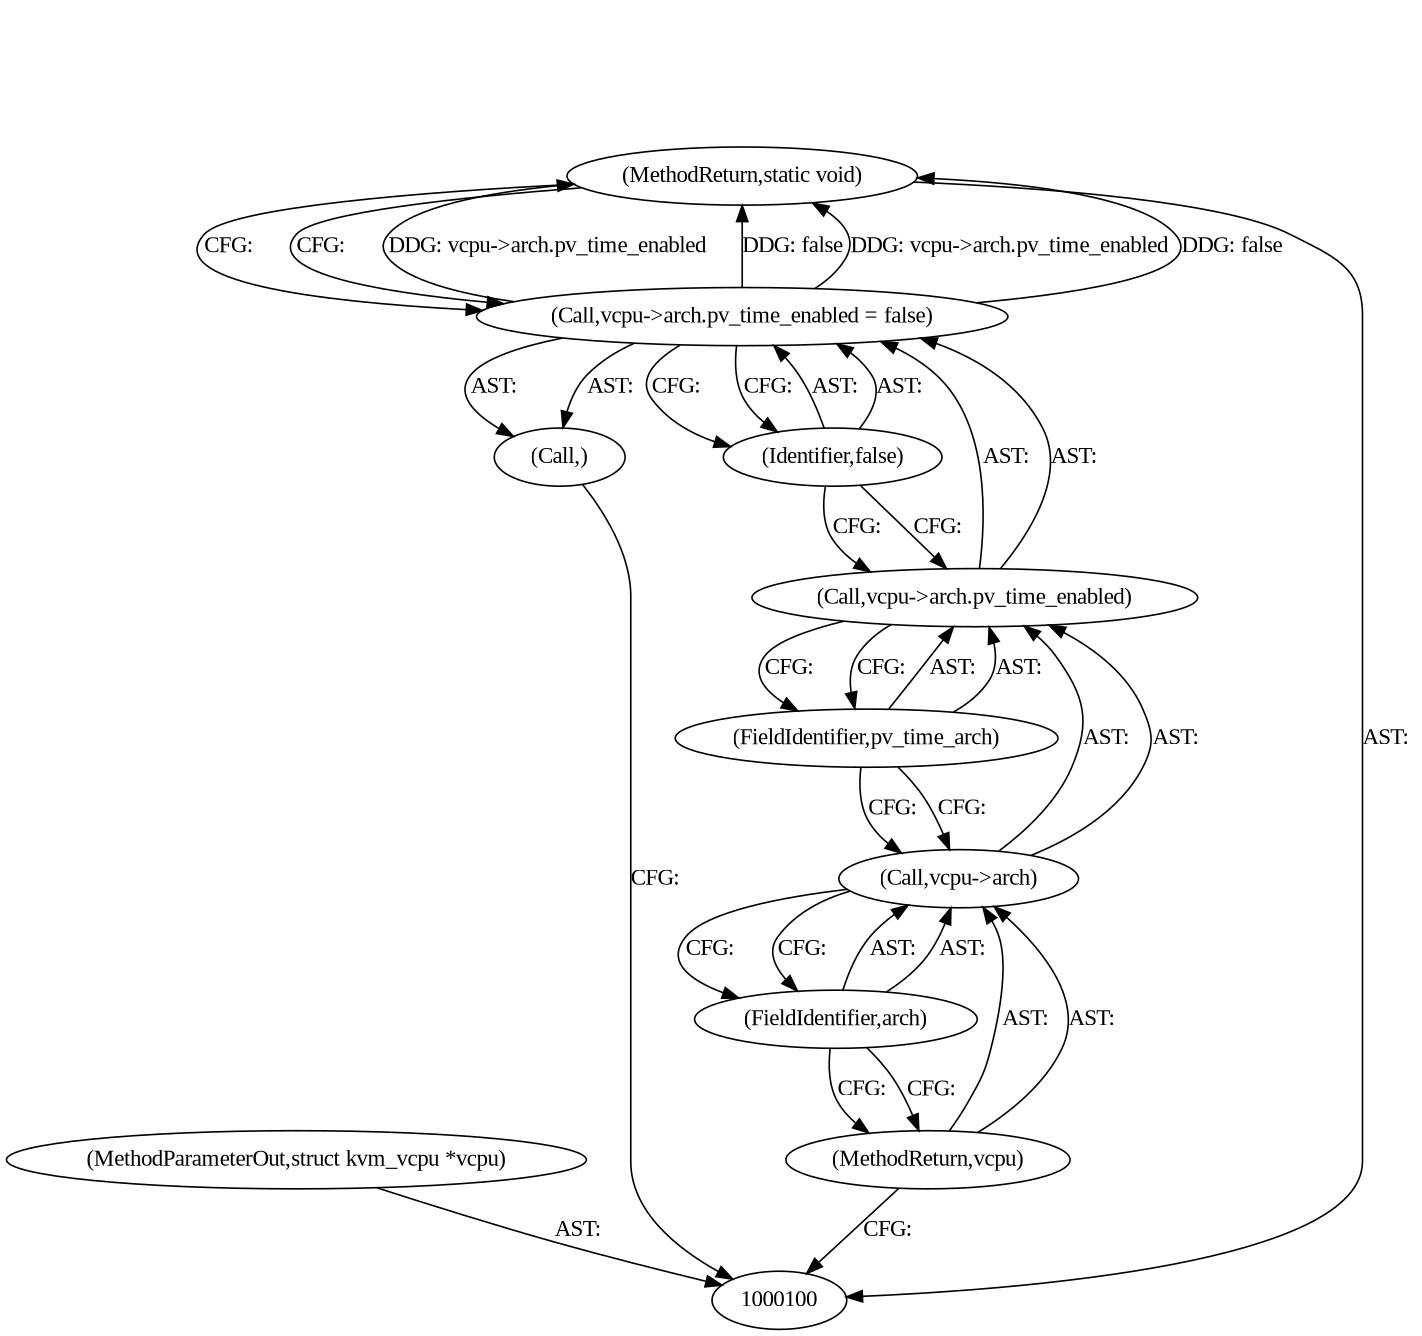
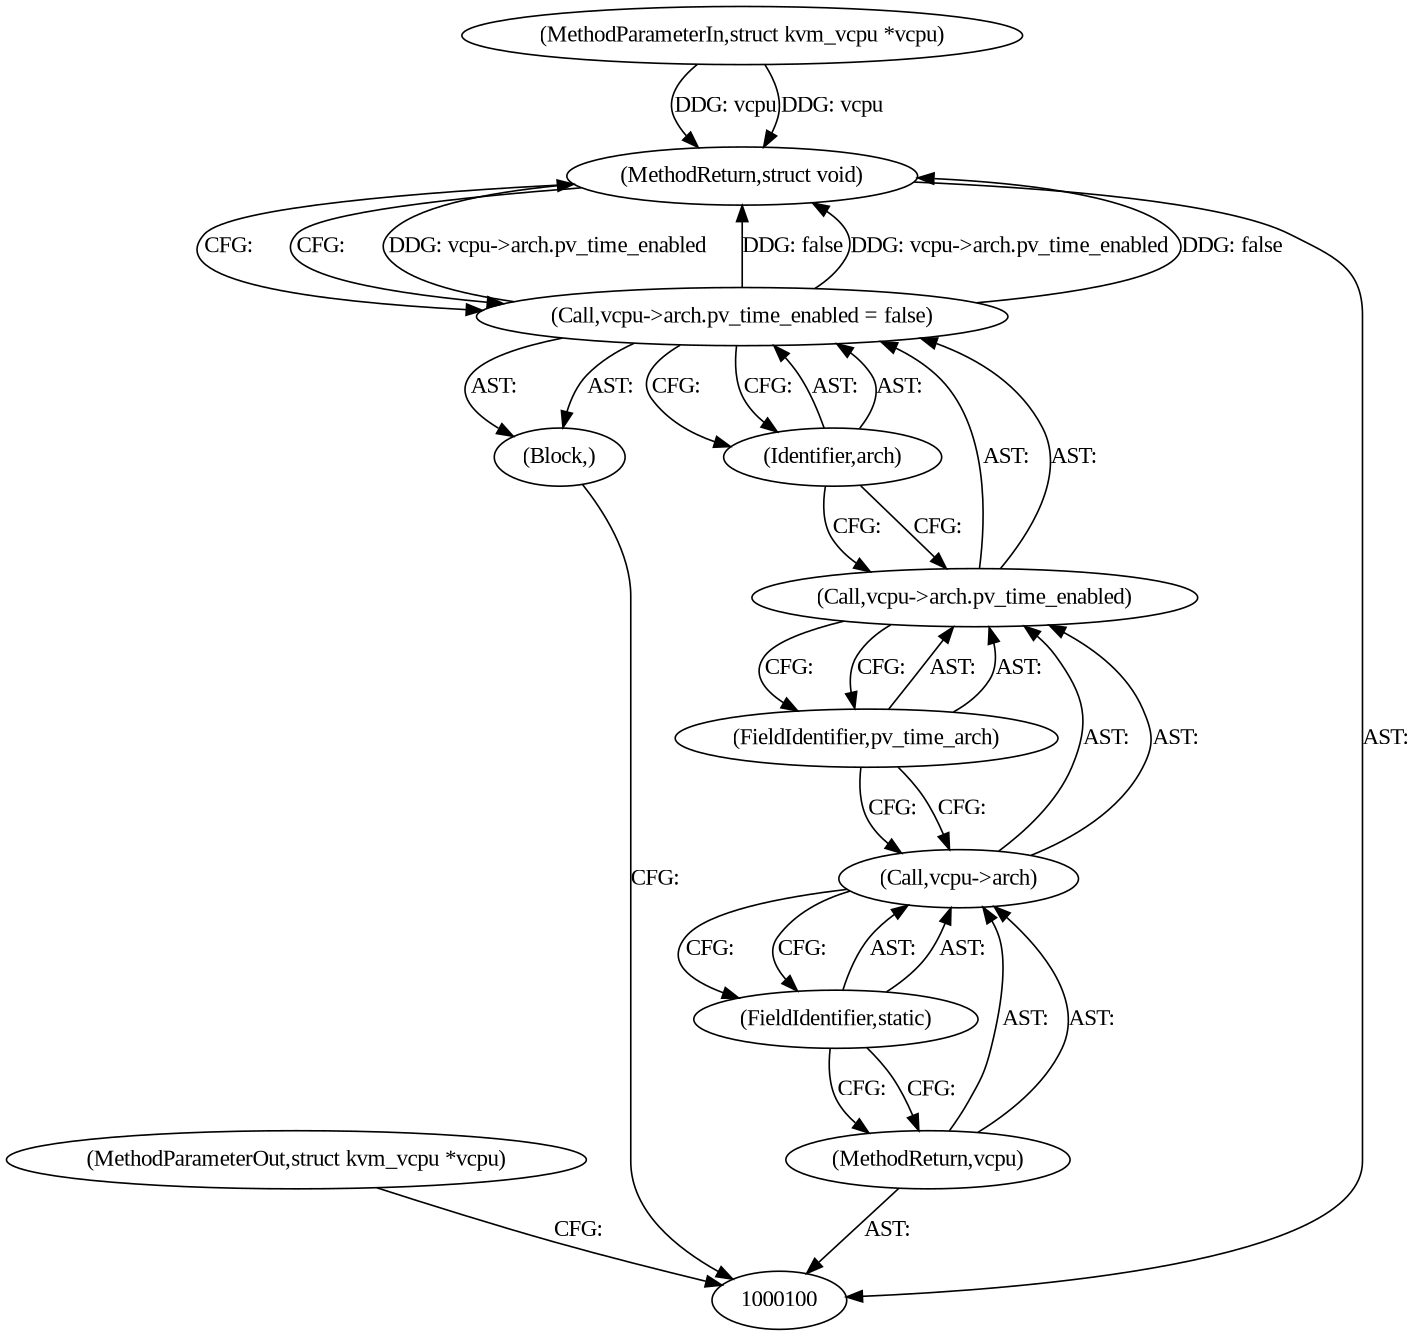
node "(MethodParameterIn,struct kvm_vcpu *vcpu)": added
node "(MethodReturn,static void)": label "(MethodReturn,static void)" -> "(MethodReturn,struct void)"
node "(Call,)": label "(Call,)" -> "(Block,)"
node "(Identifier,false)": label "(Identifier,false)" -> "(Identifier,arch)"
node "(FieldIdentifier,arch)": label "(FieldIdentifier,arch)" -> "(FieldIdentifier,static)"
edge "(MethodParameterOut,struct kvm_vcpu *vcpu)" -> "1000100": label "AST: " -> "CFG: "
edge "(MethodReturn,vcpu)" -> "1000100": label "CFG: " -> "AST: "
